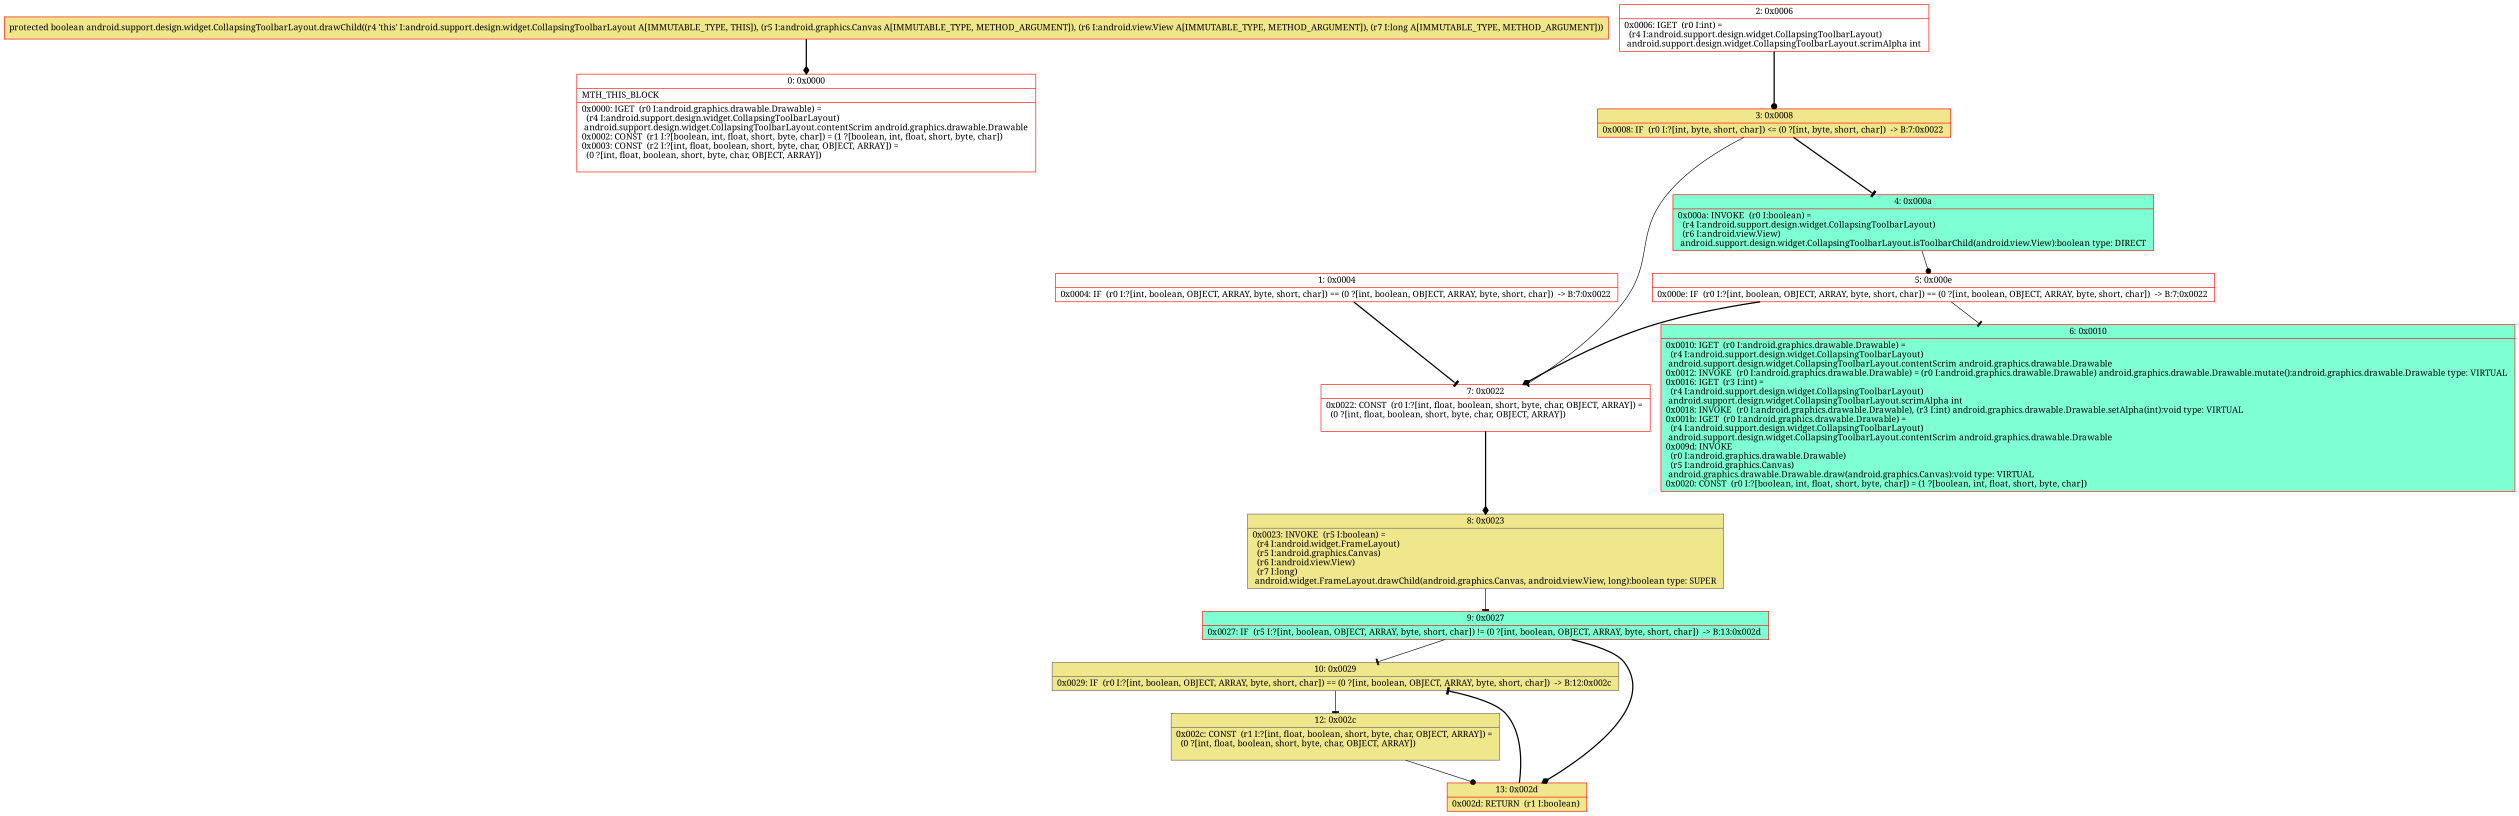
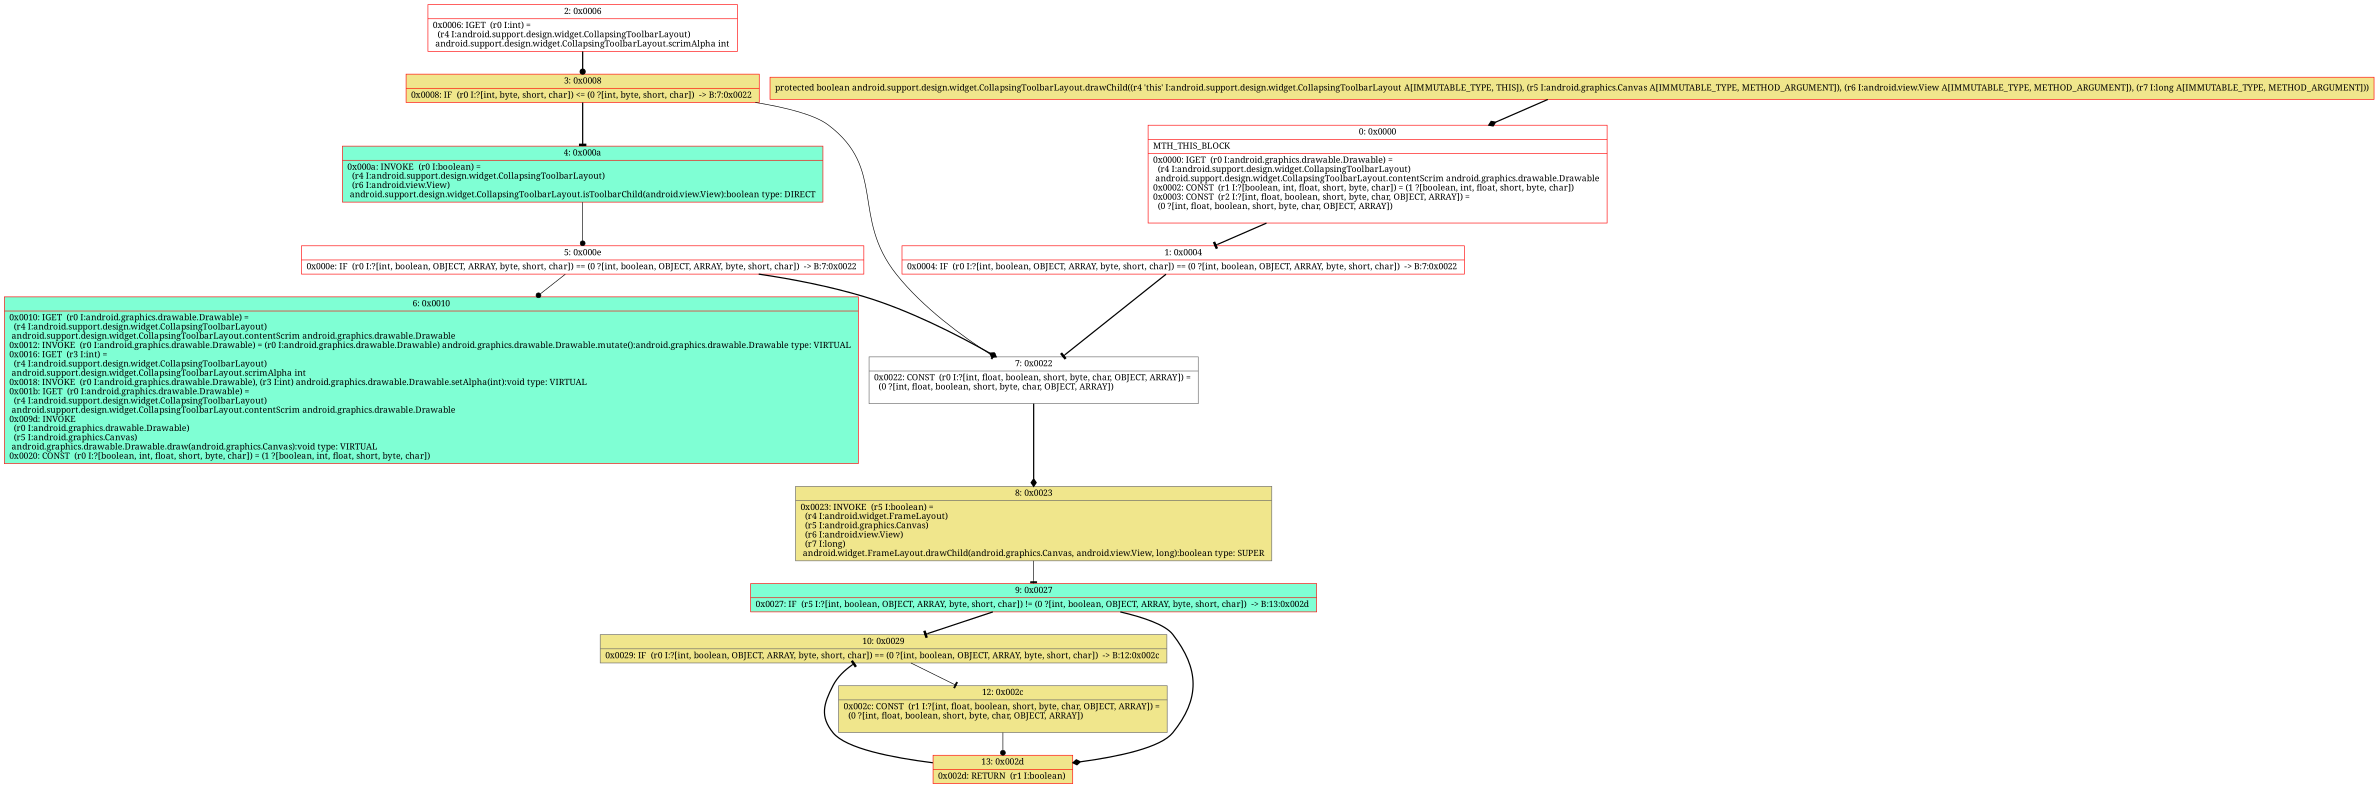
edge "0: 0x0000" -> "1: 0x0004": added
edge "5: 0x000e" -> "6: 0x0010": arrowhead tee -> dot
node "7: 0x0022": color red -> gray40
edge "9: 0x0027" -> "10: 0x0029": style solid -> bold
